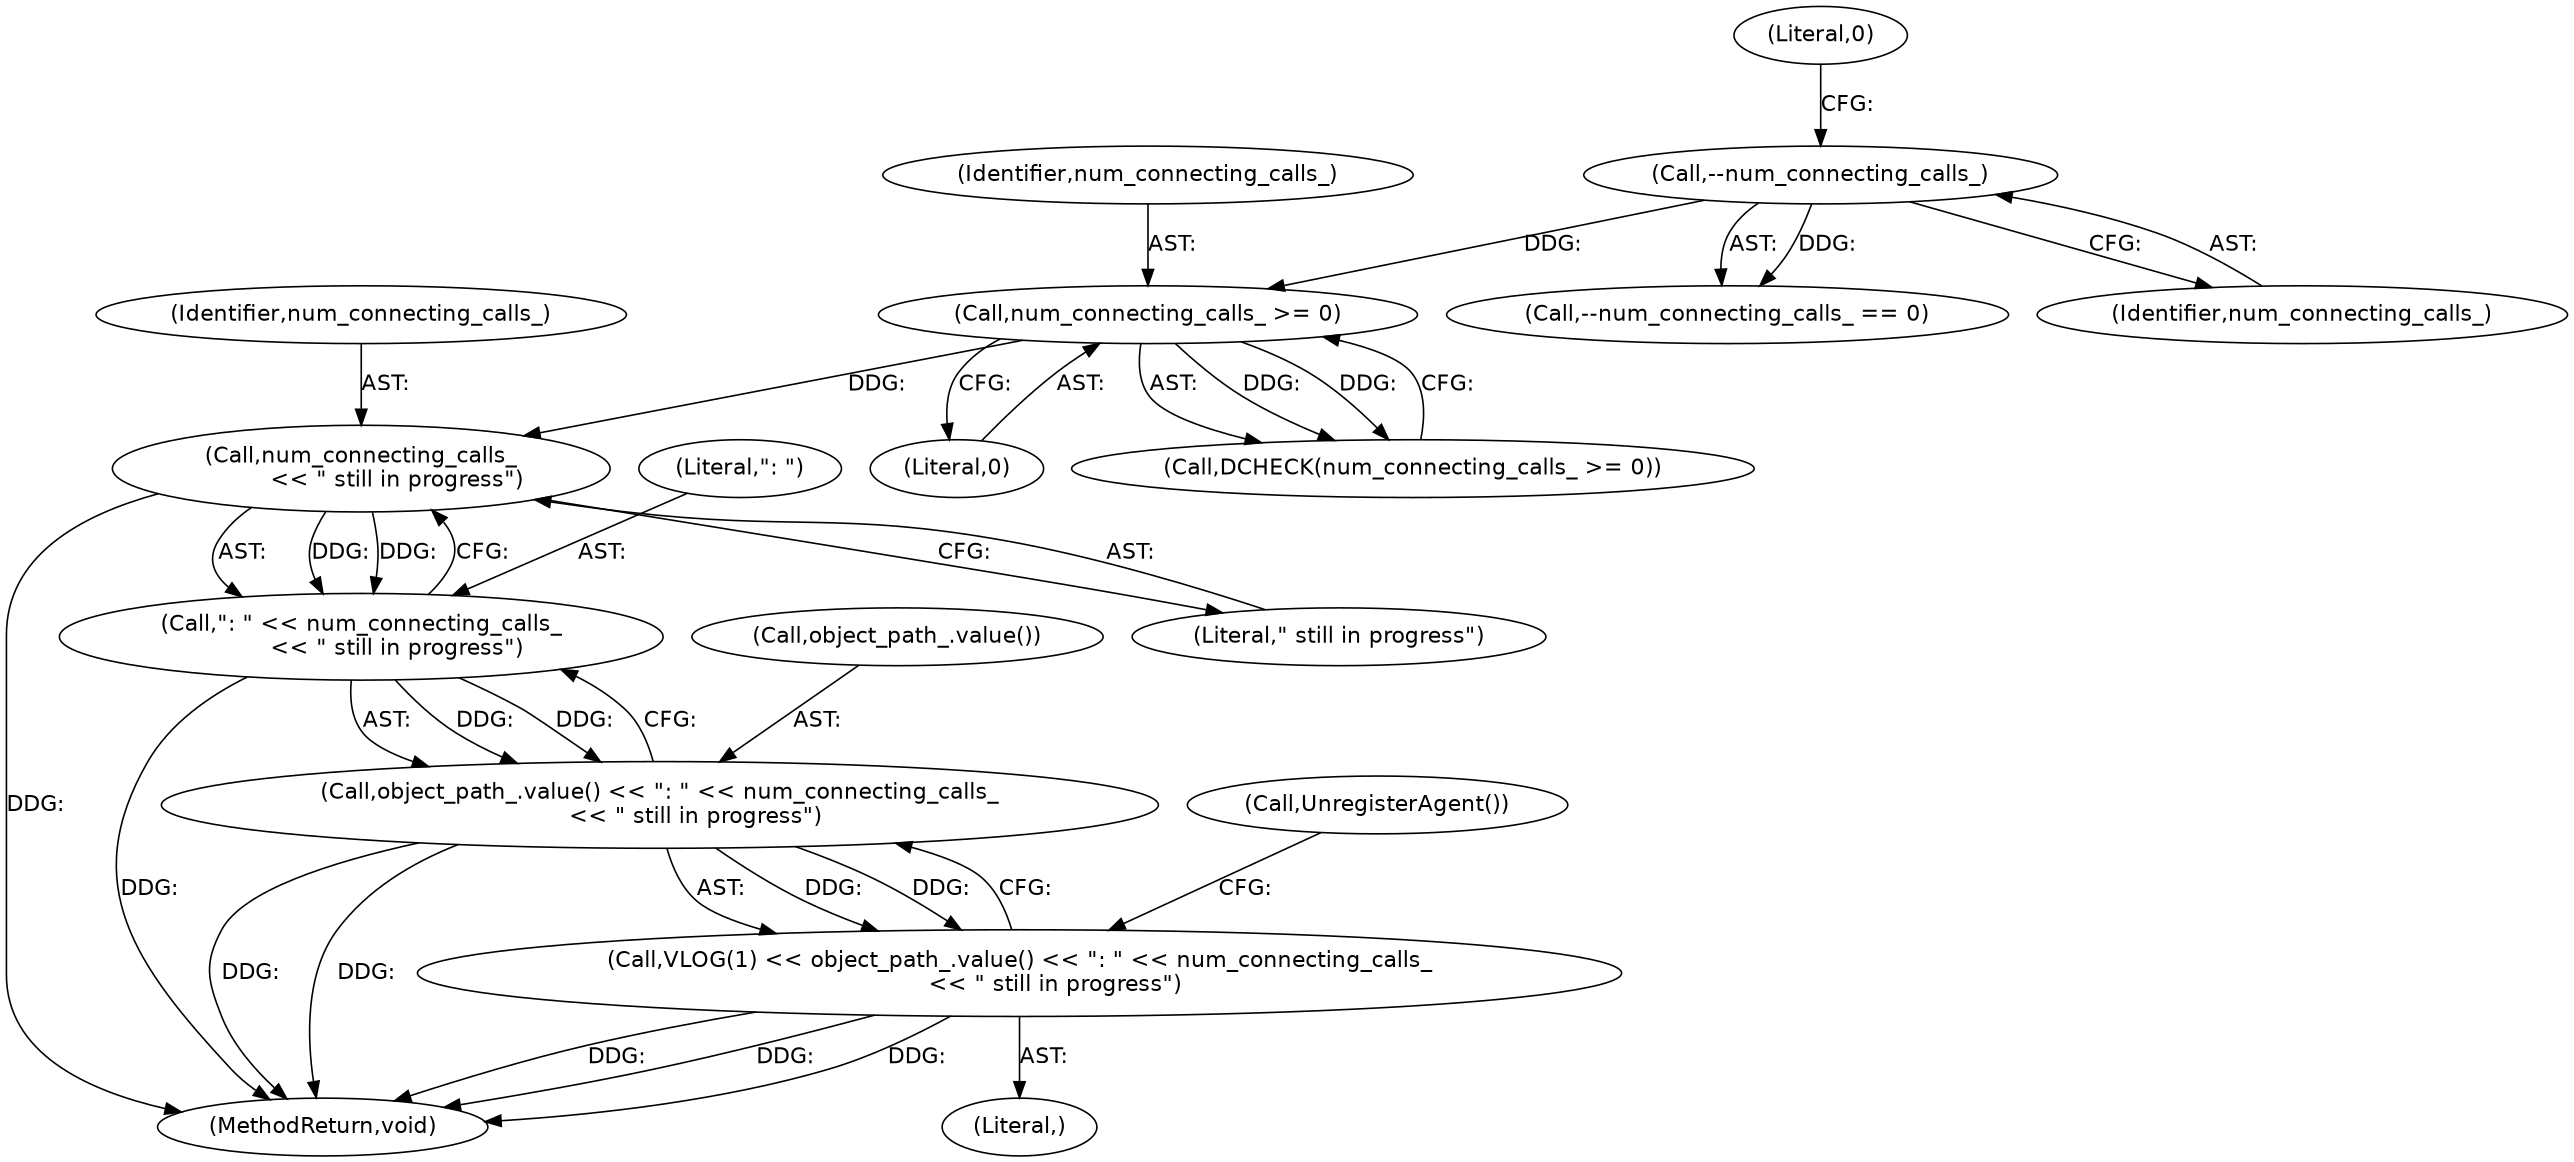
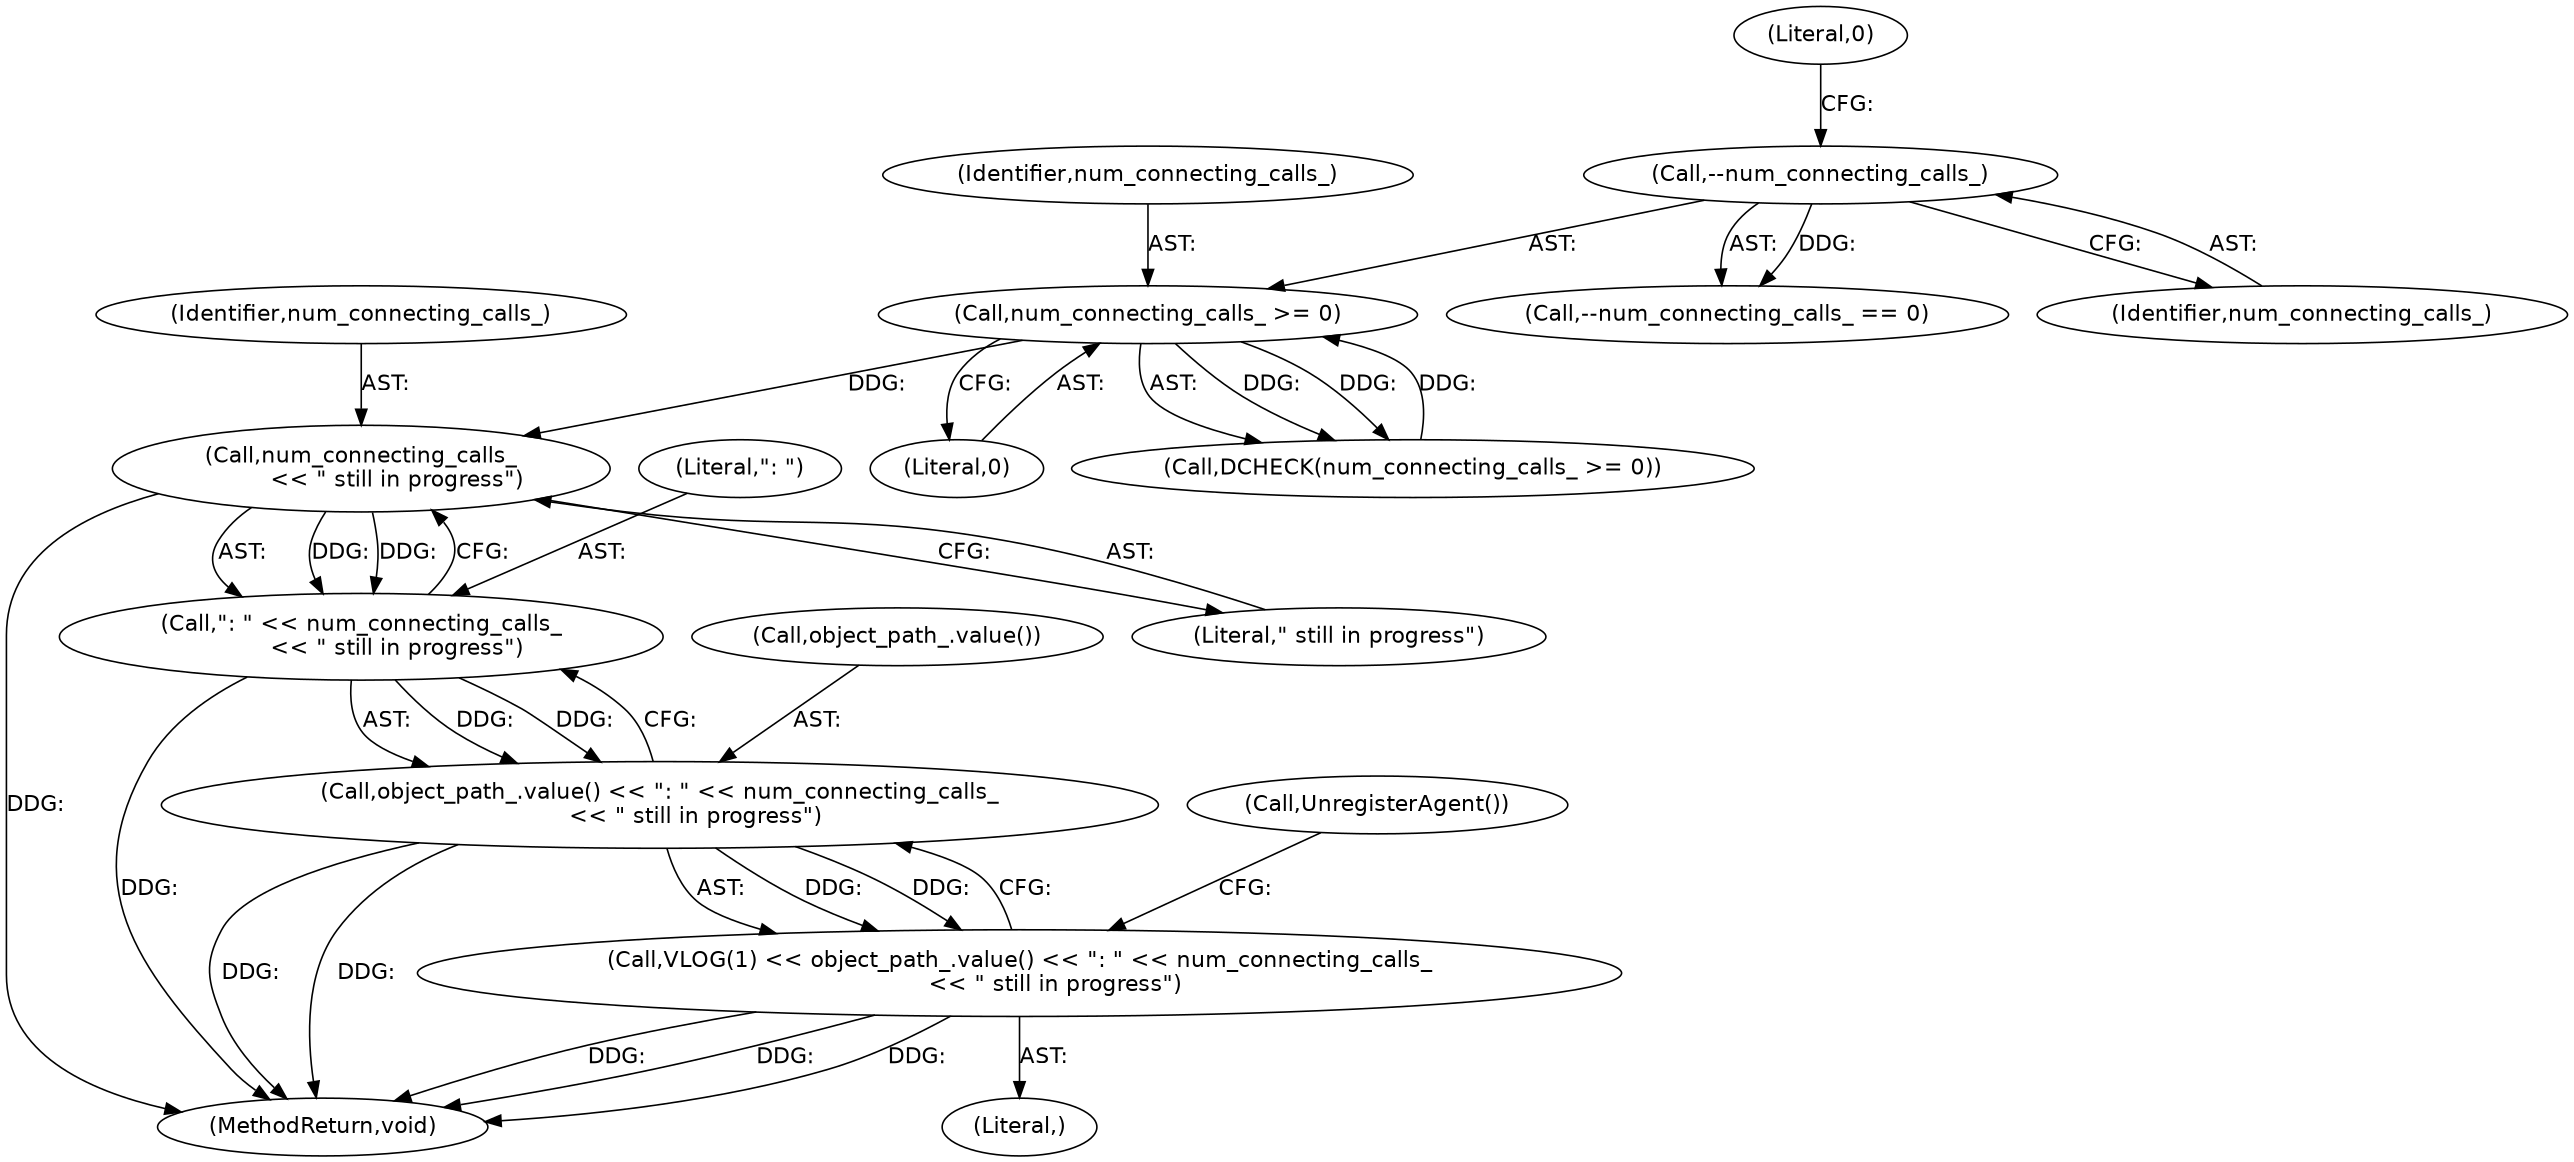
edge "(Call,--num_connecting_calls_)" -> "(Call,num_connecting_calls_ >= 0)": label "DDG: " -> "AST: "
edge "(Call,DCHECK(num_connecting_calls_ >= 0))" -> "(Call,num_connecting_calls_ >= 0)": label "CFG: " -> "DDG: "
